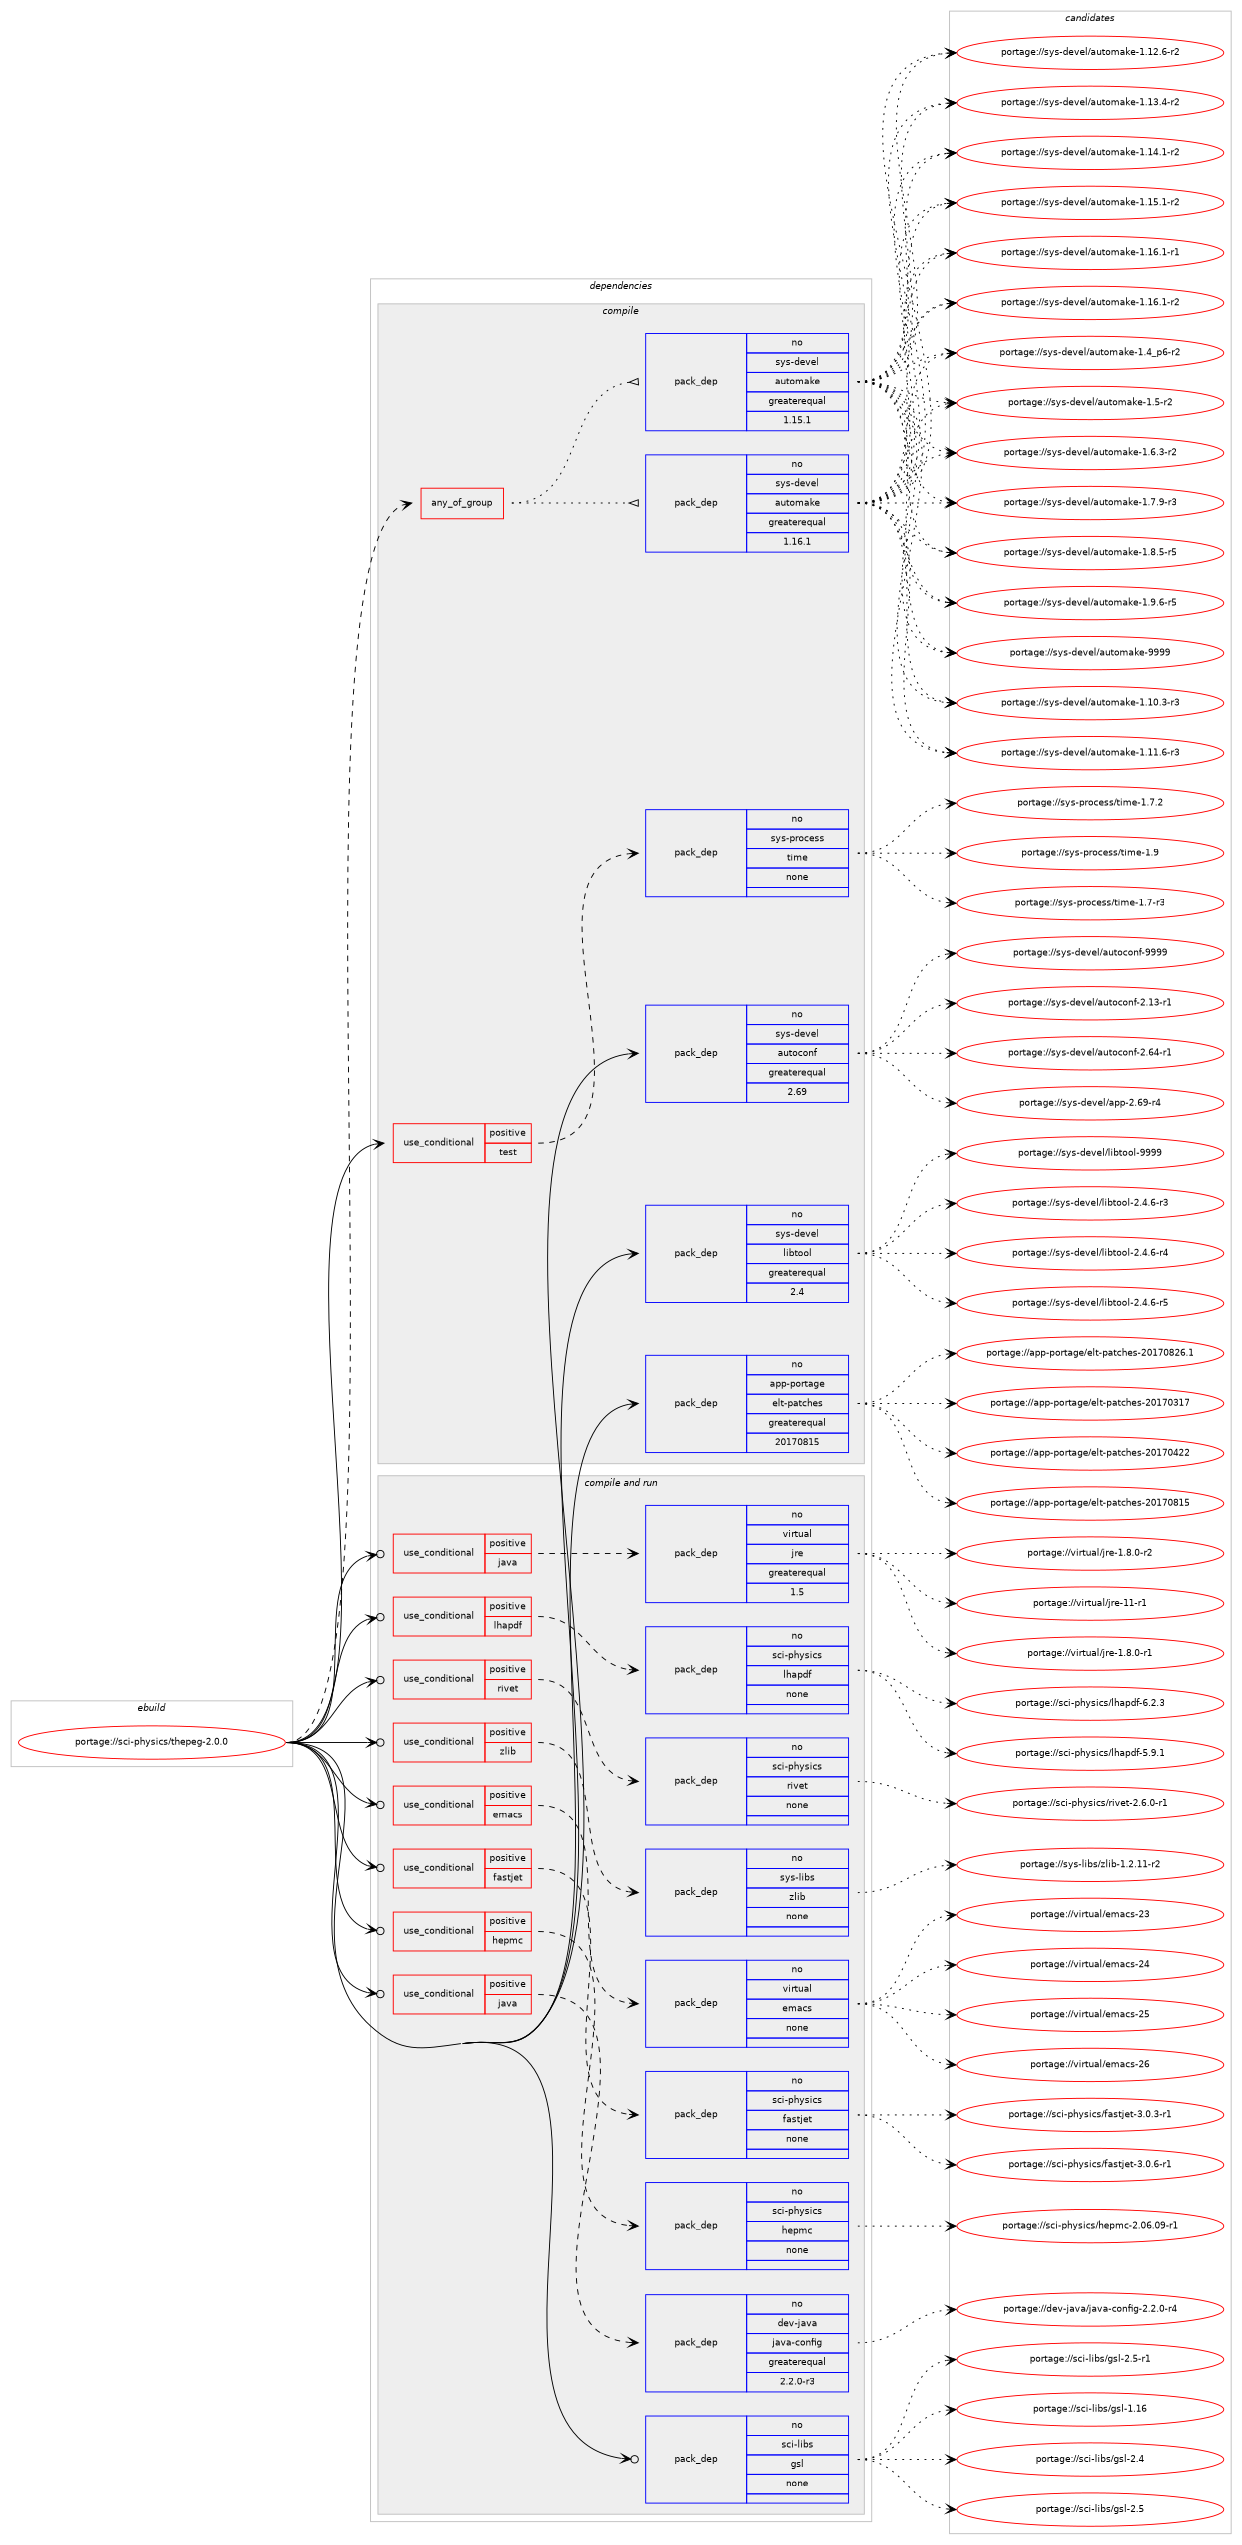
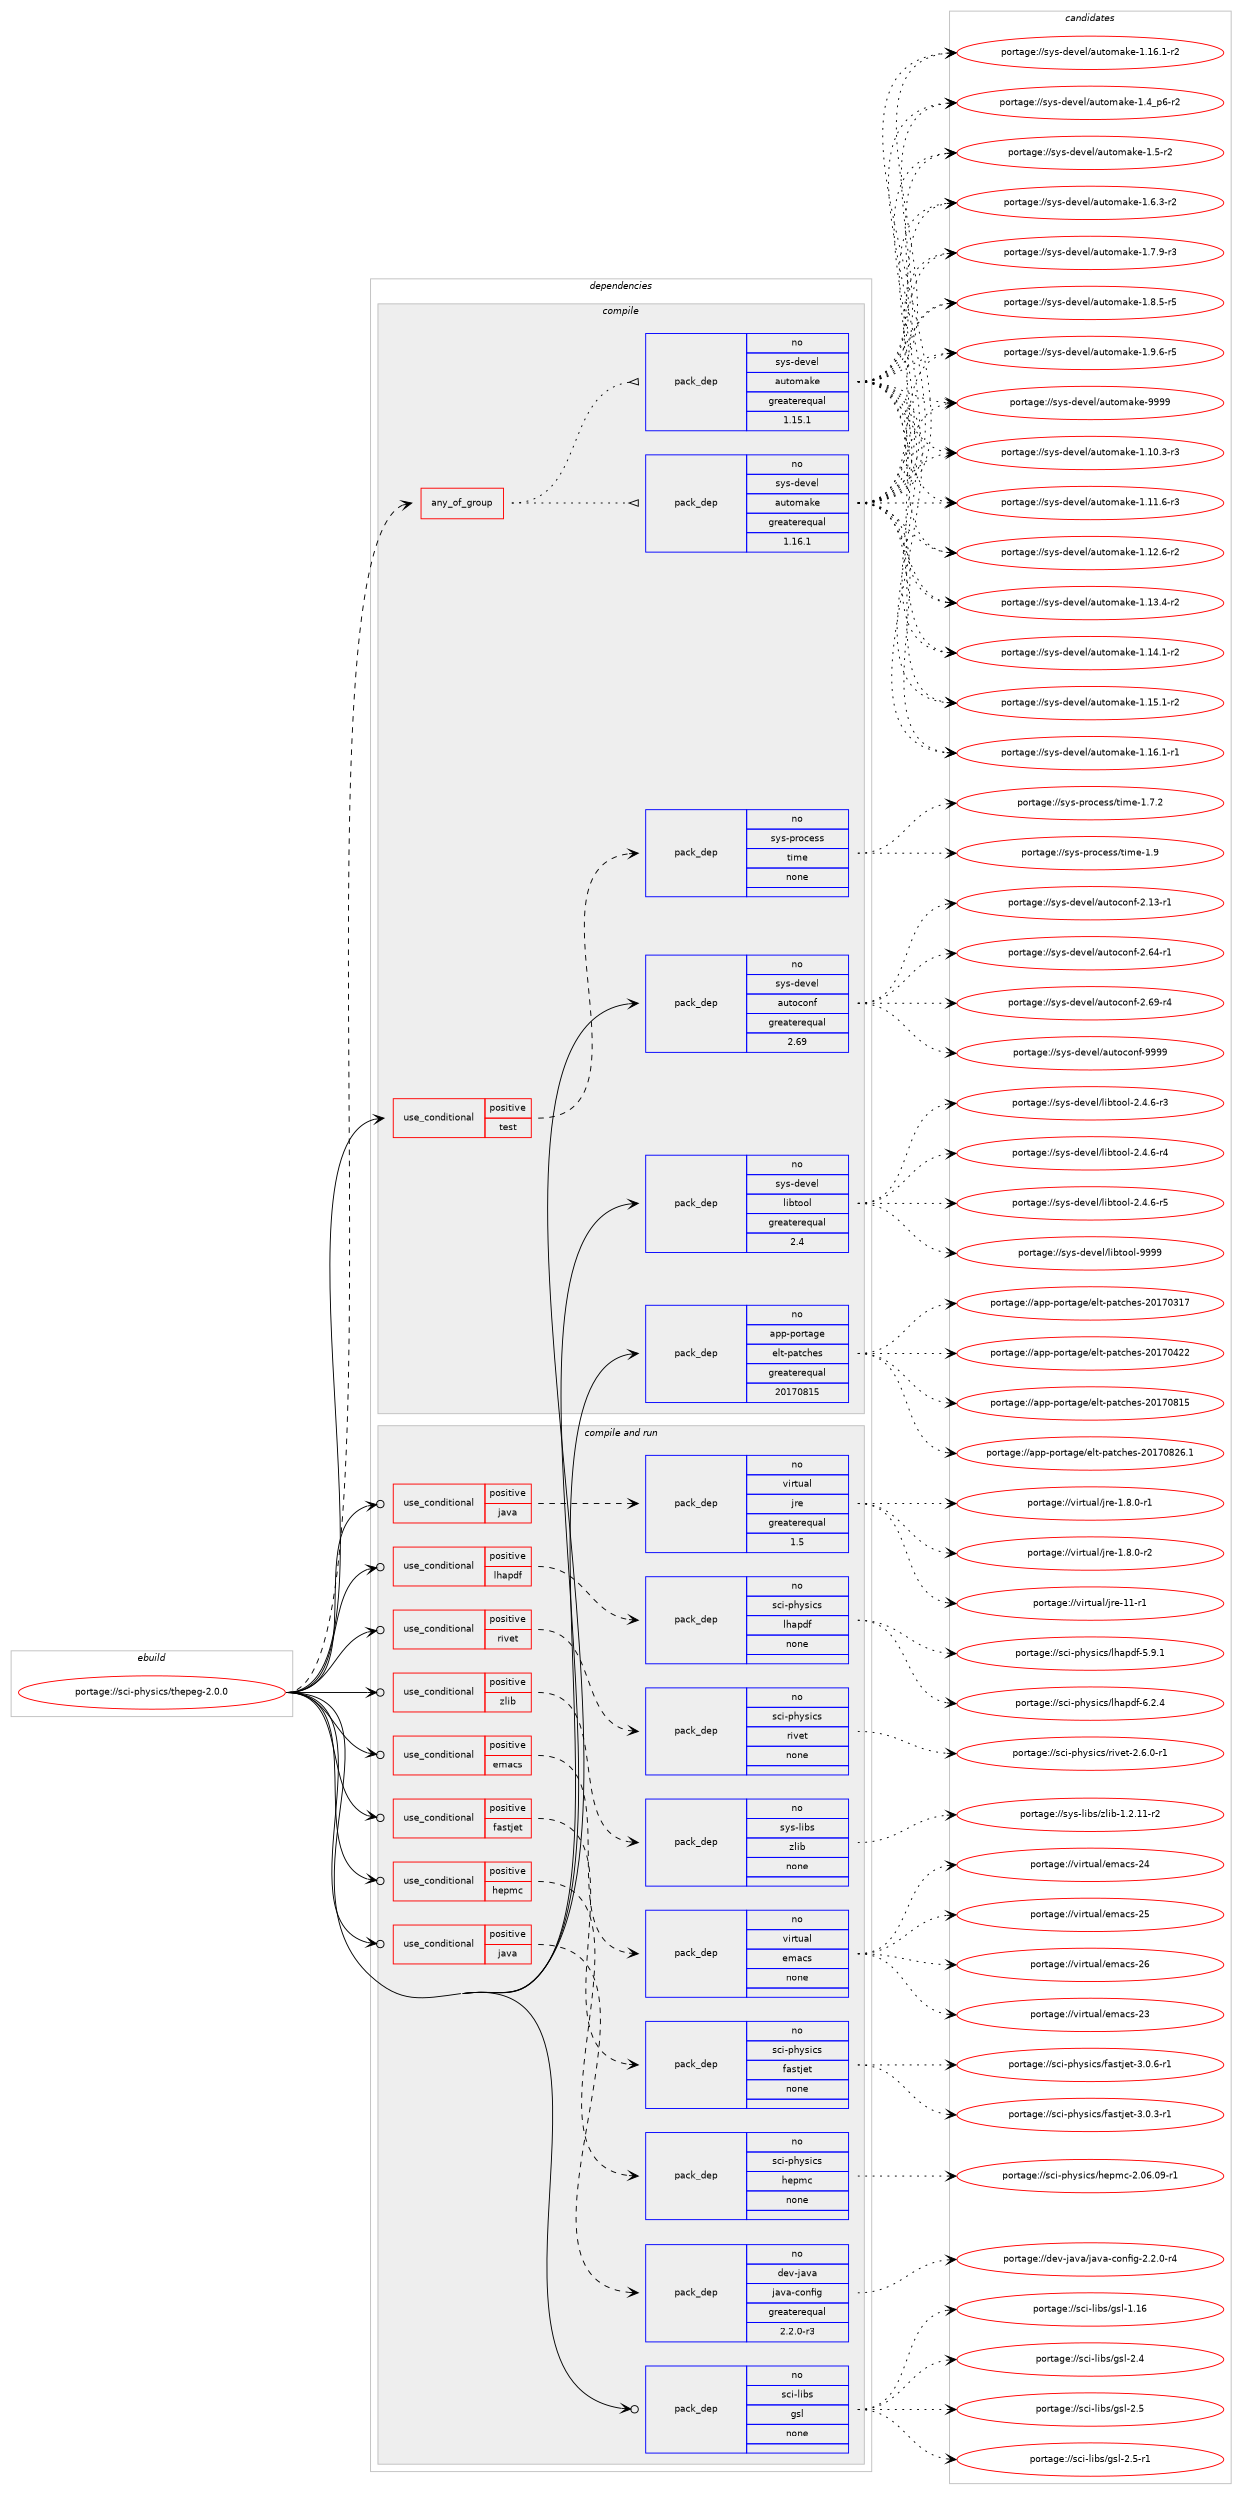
node "portage://sys-process/time-1.7-r3": removed
node "portage://sys-devel/app-2.69-r4": label "portage://sys-devel/app-2.69-r4" -> "portage://sys-devel/autoconf-2.69-r4"
node "portage://sci-physics/lhapdf-6.2.3": label "portage://sci-physics/lhapdf-6.2.3" -> "portage://sci-physics/lhapdf-6.2.4"
